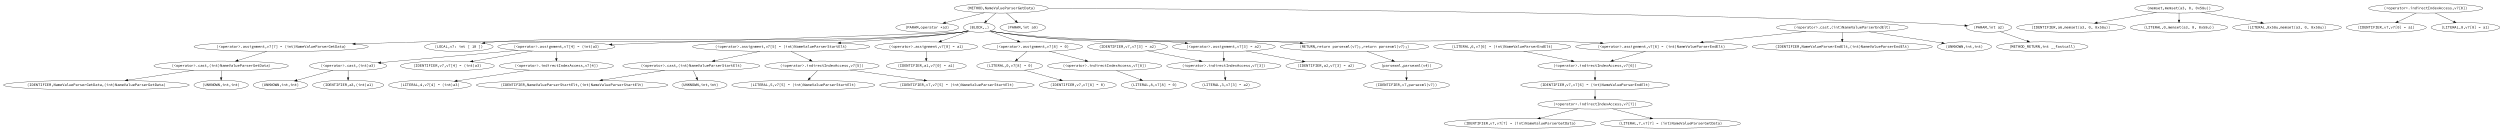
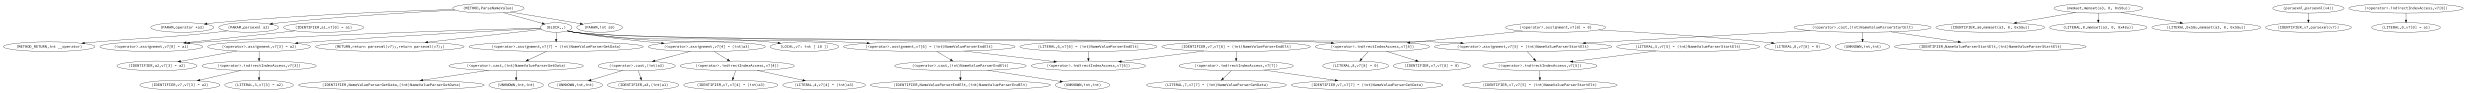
node "(METHOD,NameValueParserGetData)": label "(METHOD,NameValueParserGetData)" -> "(METHOD,ParseNameValue)"
node "(PARAM,int a2)": label "(PARAM,int a2)" -> "(PARAM,parsexml a2)"
node "(LITERAL,0,memset(a3, 0, 0x58u))": label "(LITERAL,0,memset(a3, 0, 0x58u))" -> "(LITERAL,0,memset(a3, 0, 0x48u))"
node "(IDENTIFIER,v7,v7[0] = a1)": removed
edge "(BLOCK,,)" -> "(<operator>.assignment,v7[8] = 0)": now "(BLOCK,,)" -> "(<operator>.indirectIndexAccess,v7[8])"
edge "(<operator>.cast,(int)NameValueParserEndElt)" -> "(<operator>.assignment,v7[6] = (int)NameValueParserEndElt)": reversed
node "(METHOD_RETURN,int __fastcall)": label "(METHOD_RETURN,int __fastcall)" -> "(METHOD_RETURN,int __operator)"
edge "(<operator>.assignment,v7[0] = a1)" -> "(IDENTIFIER,a1,v7[0] = a1)": reversed
edge "(<operator>.assignment,v7[4] = (int)a3)" -> "(IDENTIFIER,v7,v7[4] = (int)a3)": now "(<operator>.indirectIndexAccess,v7[4])" -> "(IDENTIFIER,v7,v7[4] = (int)a3)"
edge "(<operator>.assignment,v7[5] = (int)NameValueParserStartElt)" -> "(<operator>.cast,(int)NameValueParserStartElt)": reversed
edge "(IDENTIFIER,v7,v7[3] = a2)" -> "(<operator>.indirectIndexAccess,v7[3])": reversed
edge "(RETURN,return parsexml(v7);,return parsexml(v7);)" -> "(parsexml,parsexml(v4))": removed
edge "(<operator>.indirectIndexAccess,v7[5])" -> "(LITERAL,5,v7[5] = (int)NameValueParserStartElt)": reversed
edge "(<operator>.indirectIndexAccess,v7[6])" -> "(IDENTIFIER,v7,v7[6] = (int)NameValueParserEndElt)": reversed
edge "(LITERAL,0,v7[8] = 0)" -> "(IDENTIFIER,v7,v7[8] = 0)": now "(<operator>.indirectIndexAccess,v7[8])" -> "(IDENTIFIER,v7,v7[8] = 0)"
